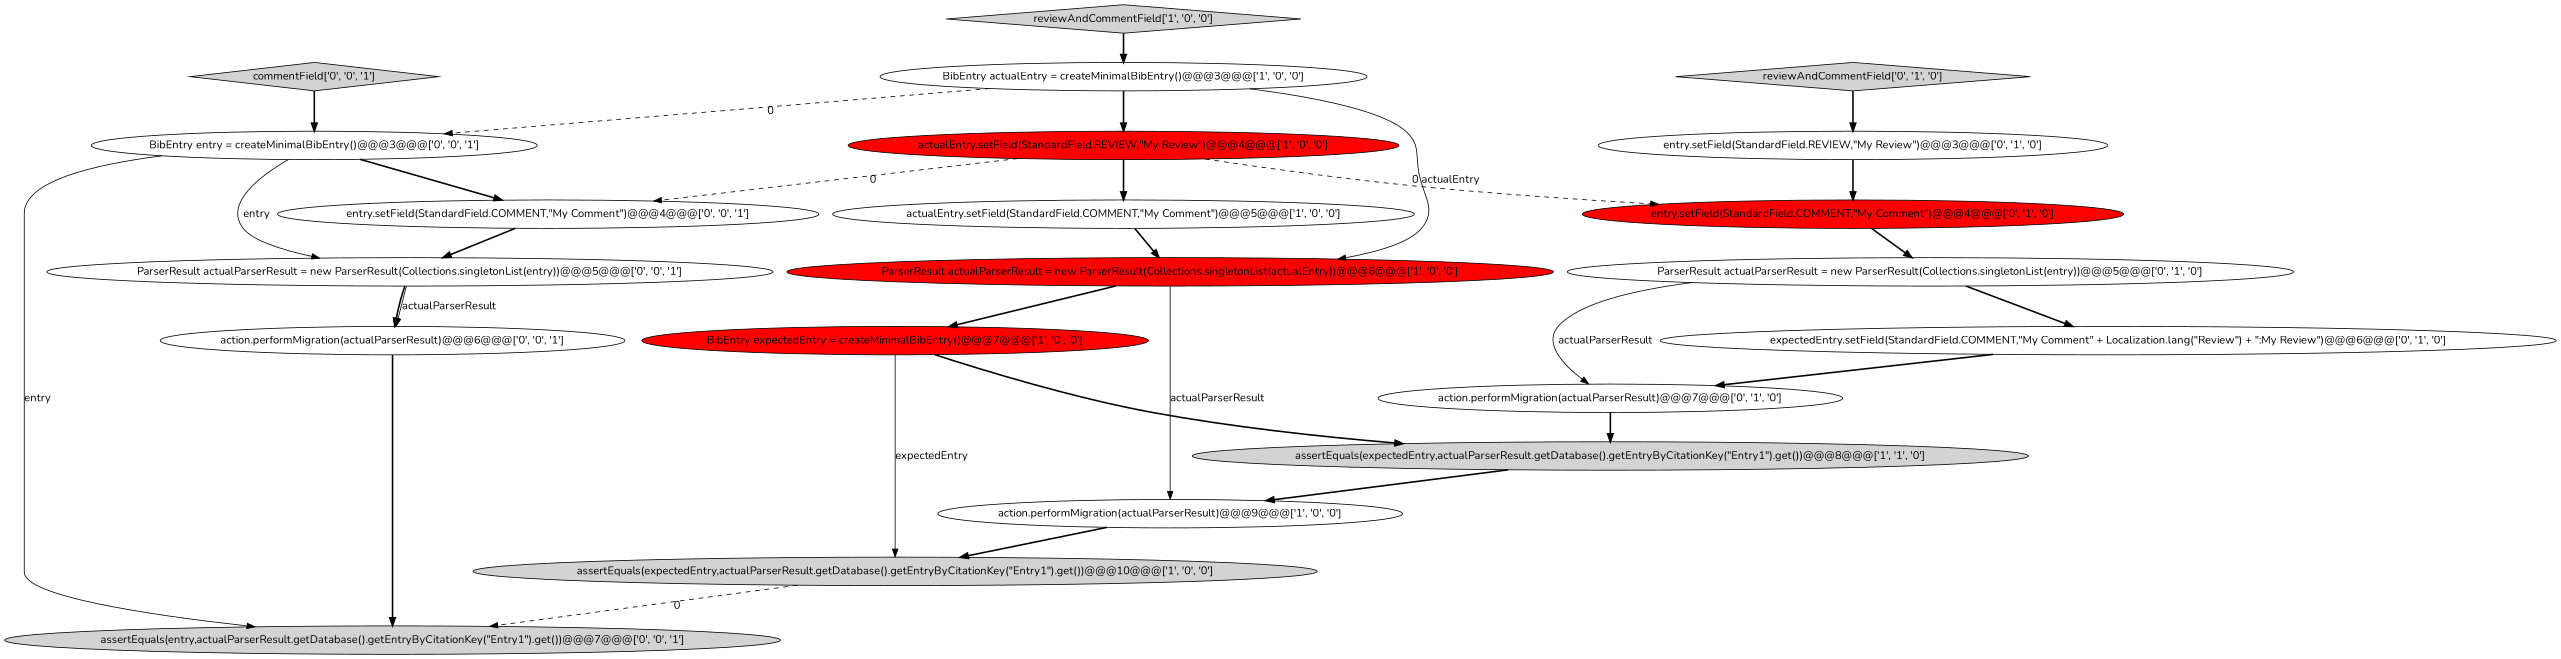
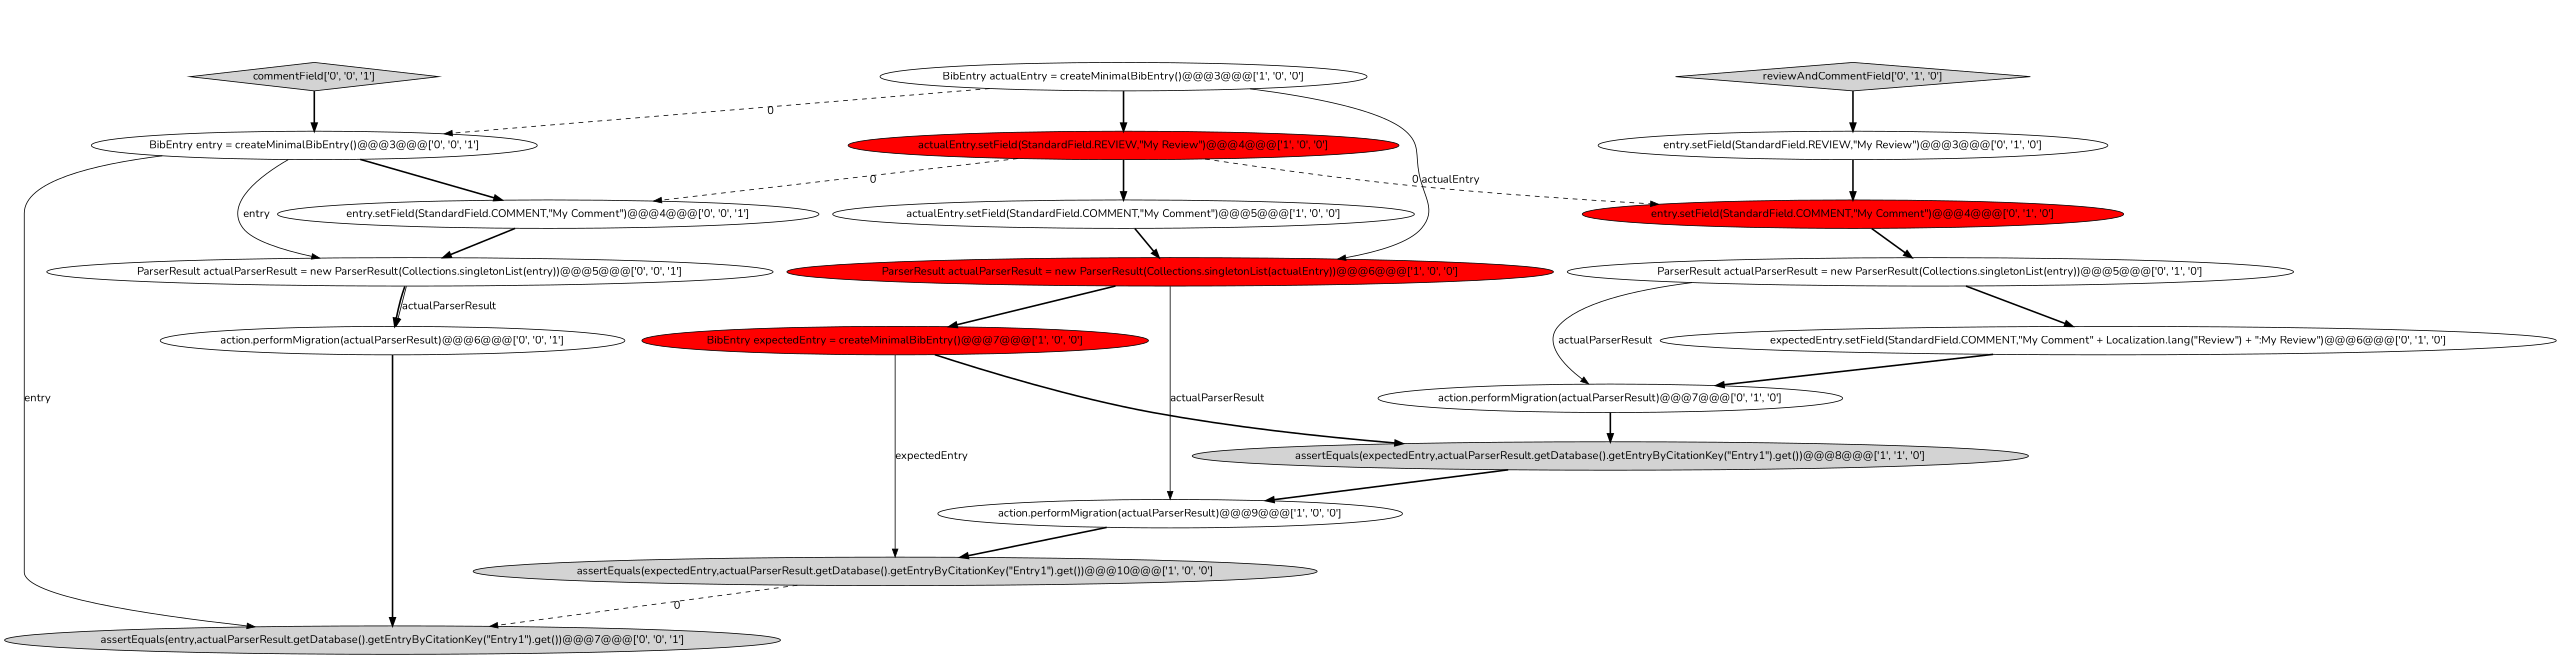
node "reviewAndCommentField['1', '0', '0']": removed
